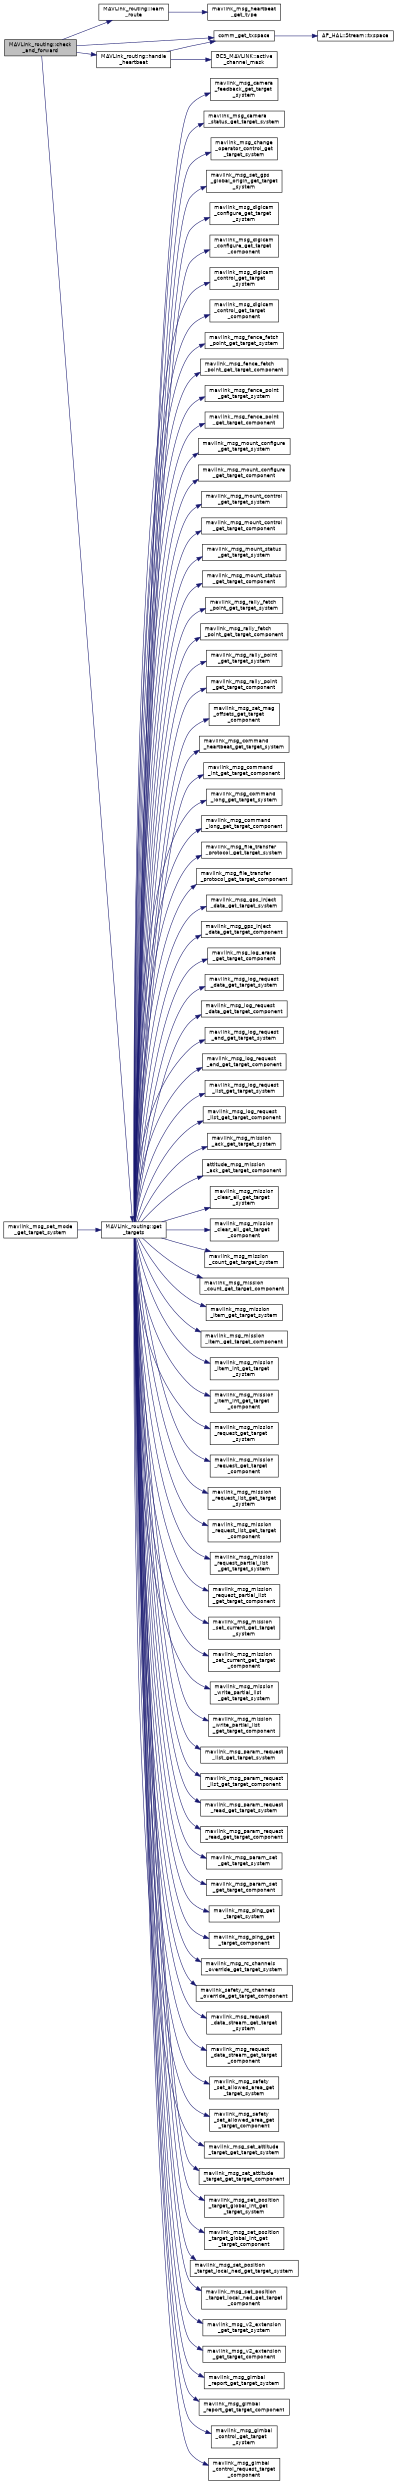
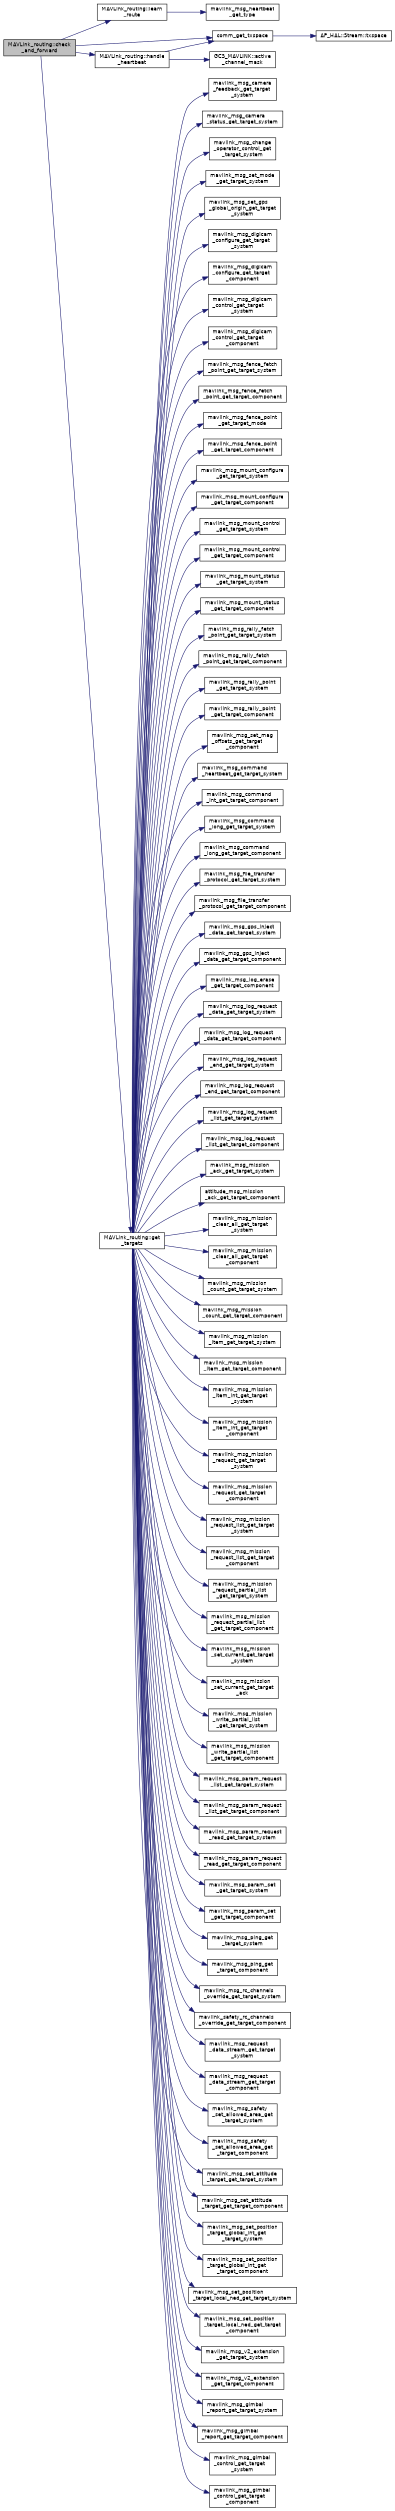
node "mavlink_msg_fence_point _get_target_system": label "mavlink_msg_fence_point _get_target_system" -> "mavlink_msg_fence_point _get_target_mode"
edge "mavlink_msg_set_mode _get_target_system" -> "MAVLink_routing::get _targets": reversed
node "mavlink_msg_mission _set_current_get_target _component": label "mavlink_msg_mission _set_current_get_target _component" -> "mavlink_msg_mission _set_current_get_target _ack"
node "mavlink_msg_gimbal _control_request_target _component": label "mavlink_msg_gimbal _control_request_target _component" -> "mavlink_msg_gimbal _control_get_target _component"
